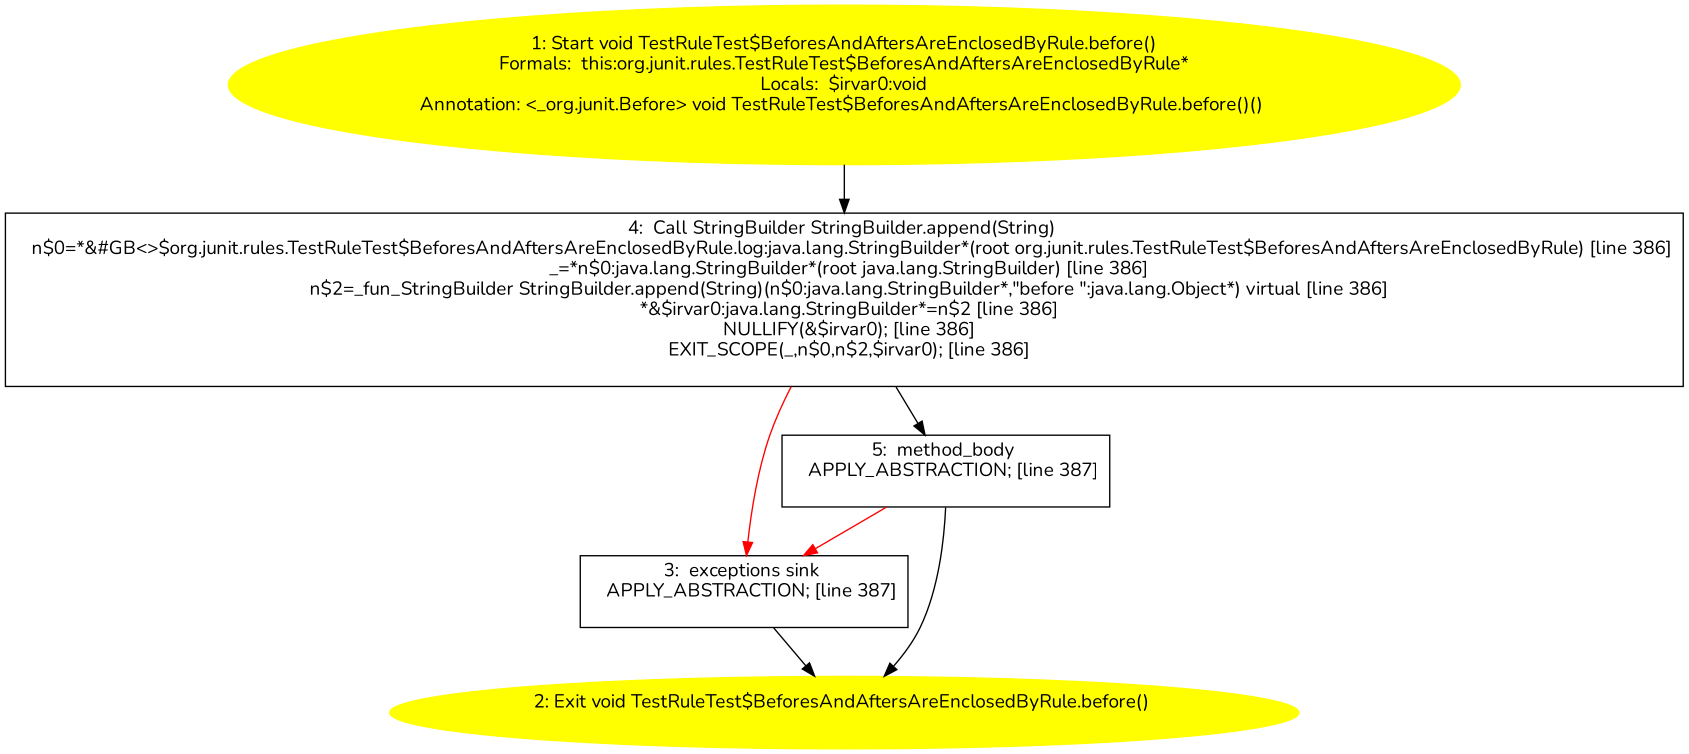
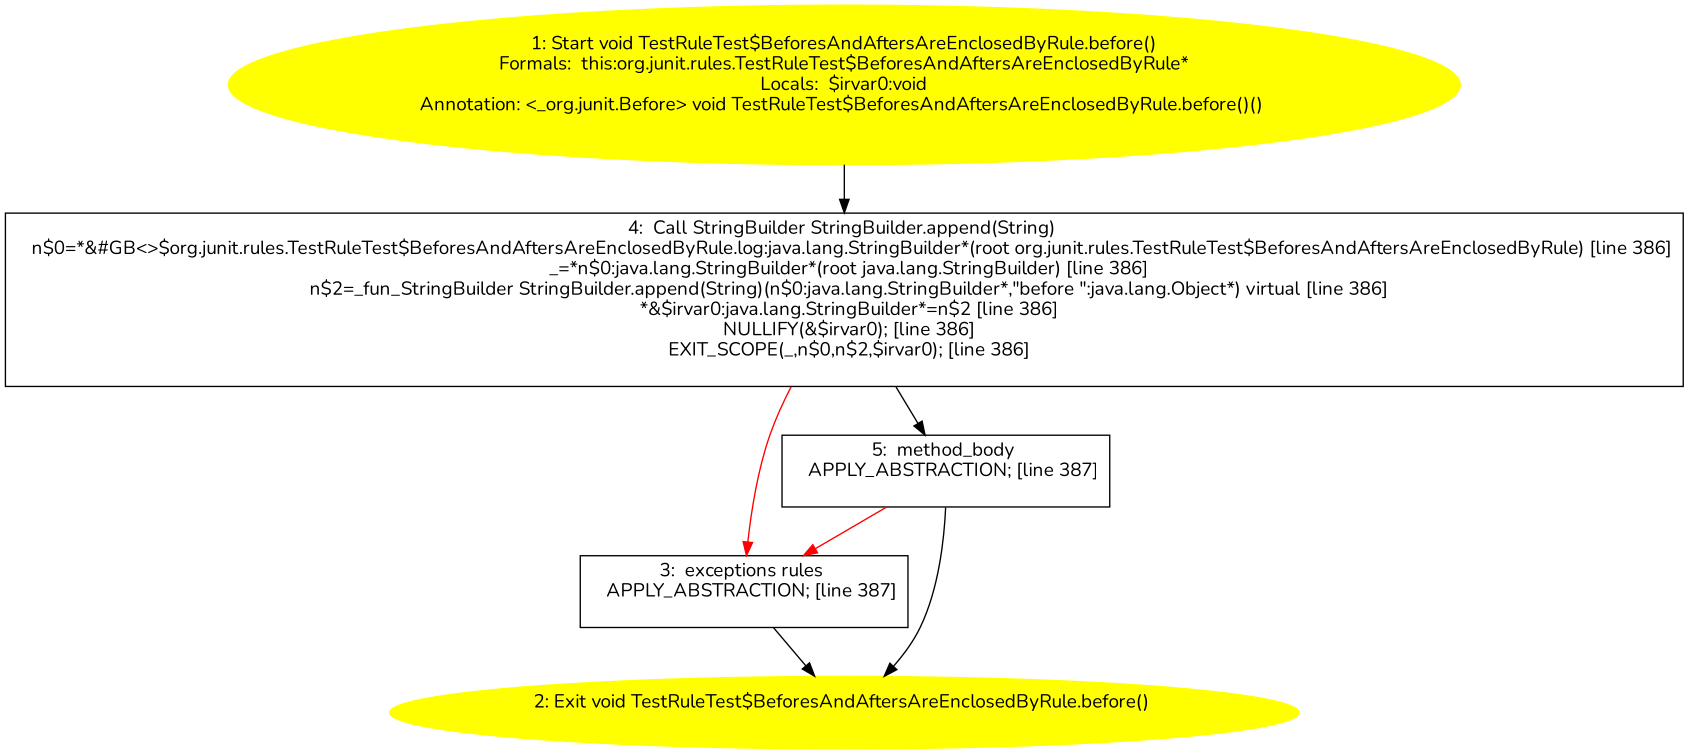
node "3:  exceptions sink APPLY_ABSTRACTION; [line 387]": label "3:  exceptions sink APPLY_ABSTRACTION; [line 387]" -> "3:  exceptions rules APPLY_ABSTRACTION; [line 387]"
